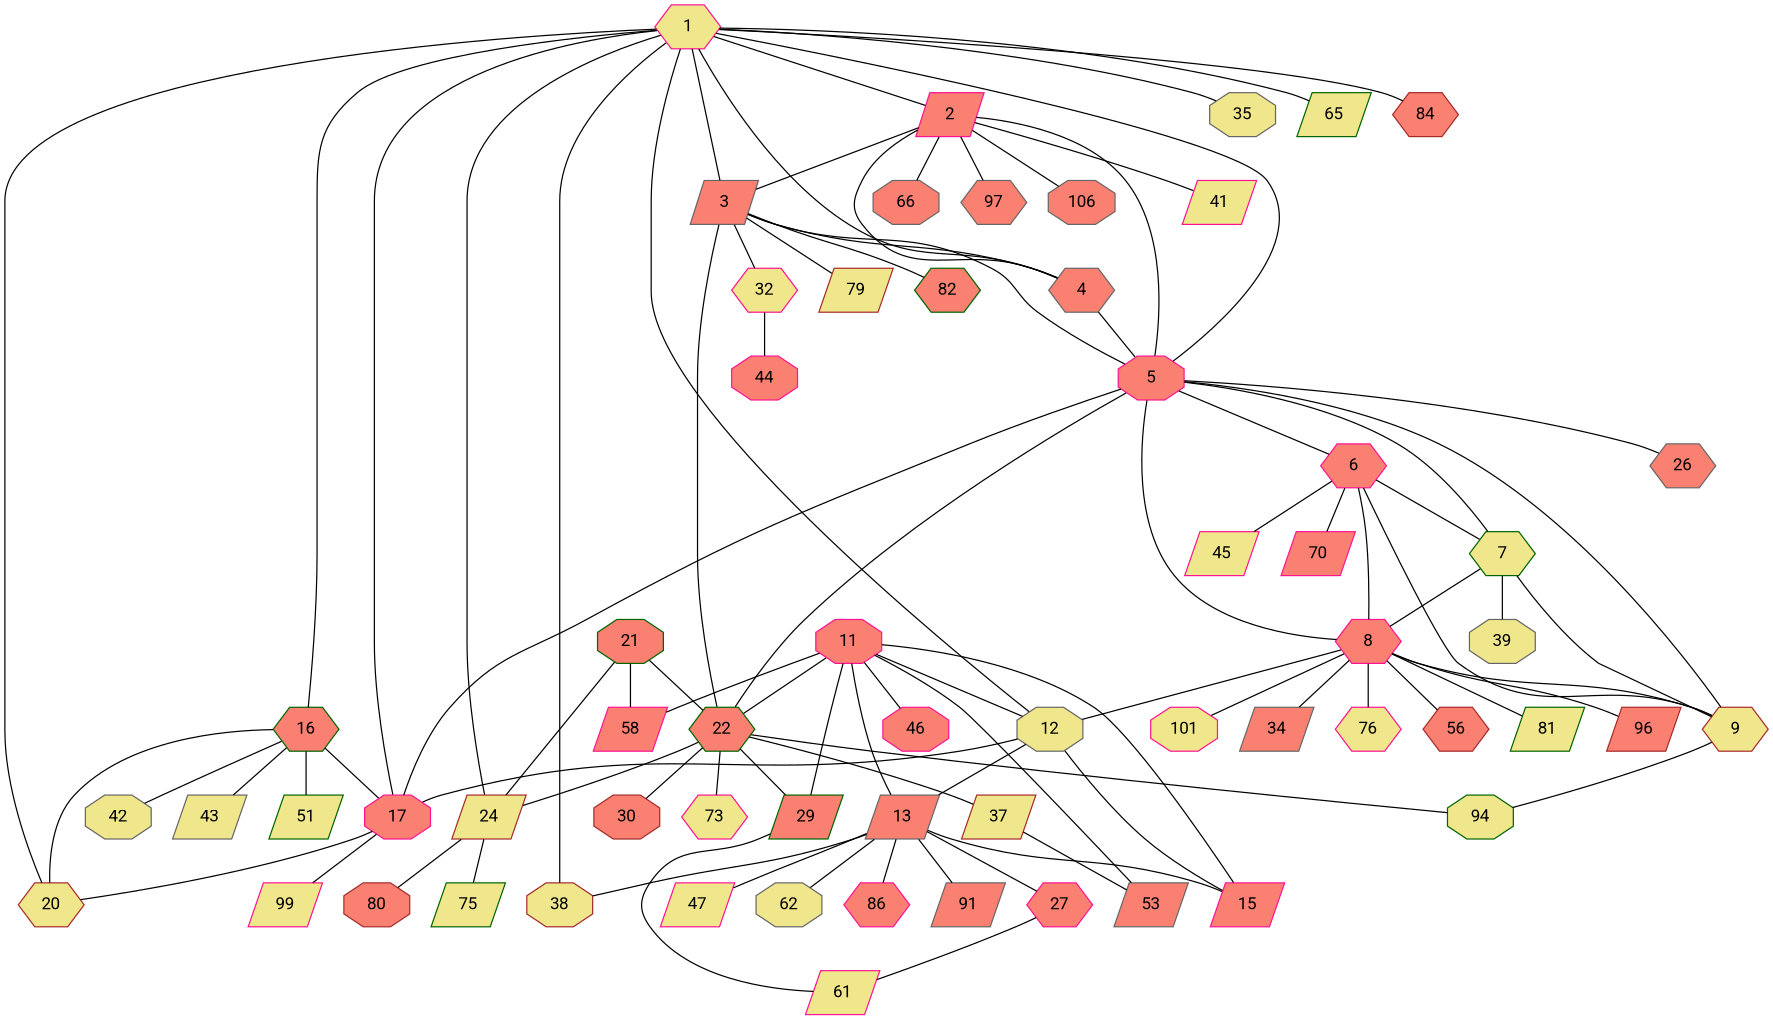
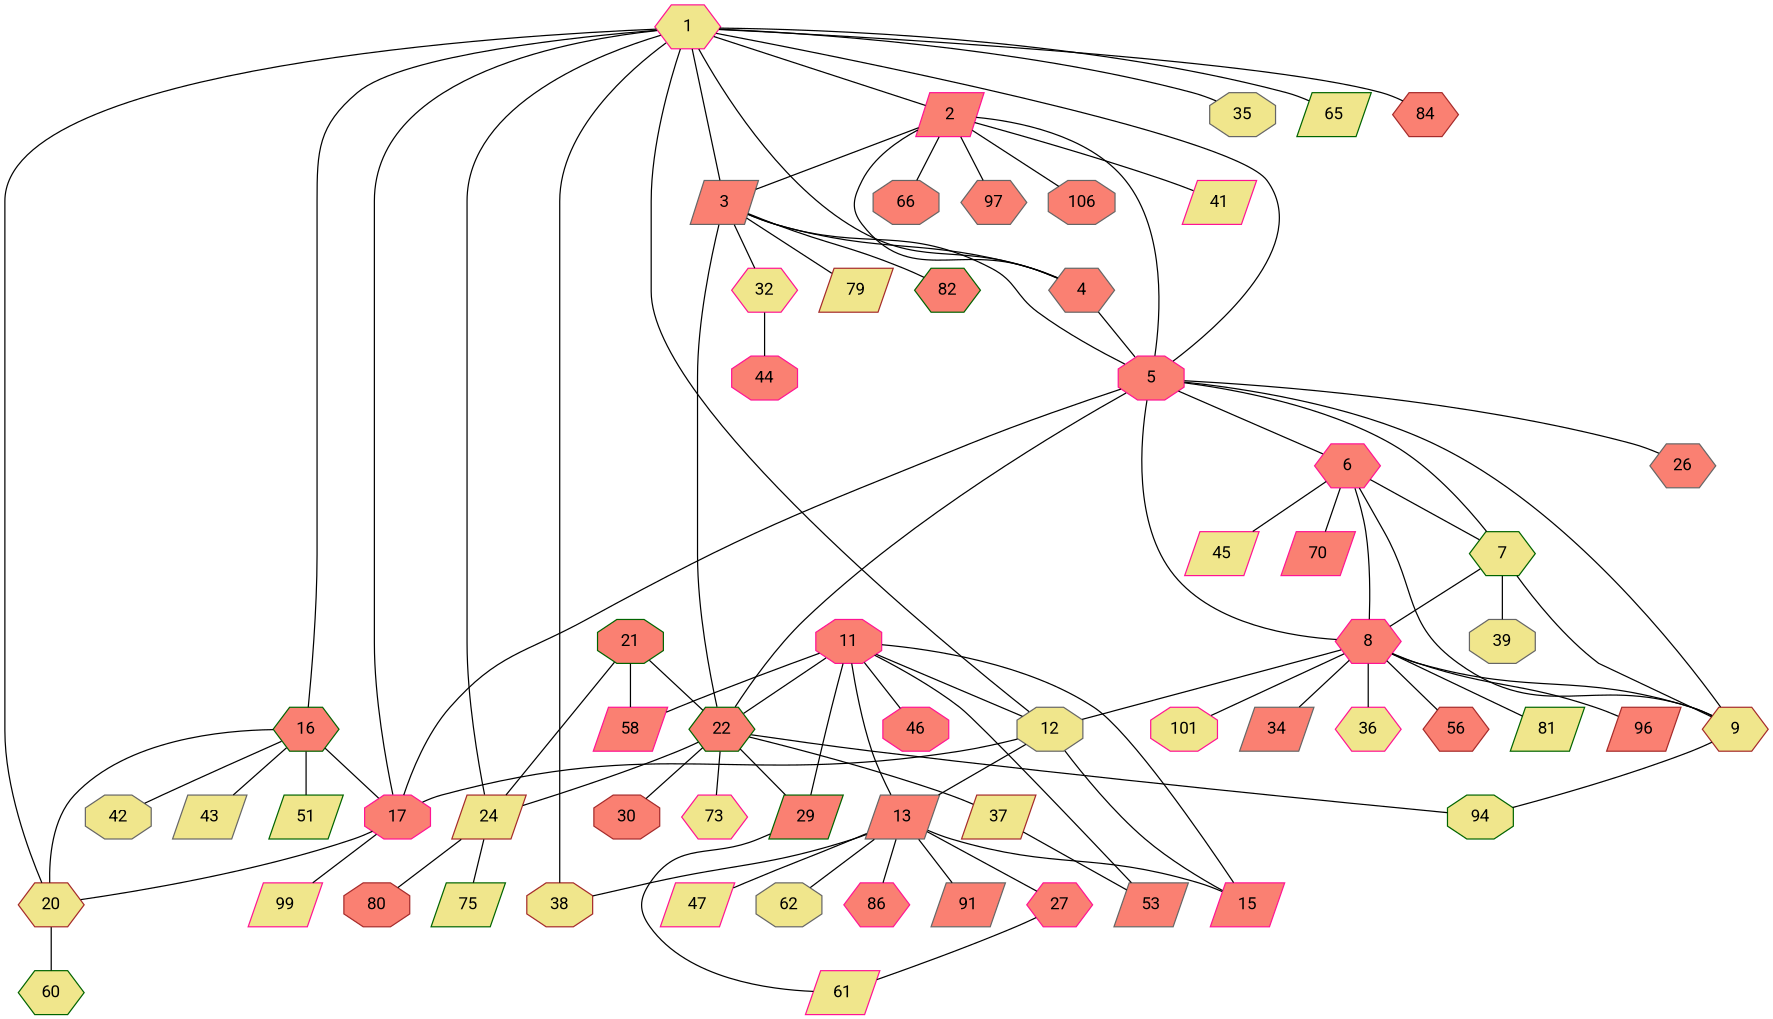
node "76": label "76" -> "36"
node "60": added
